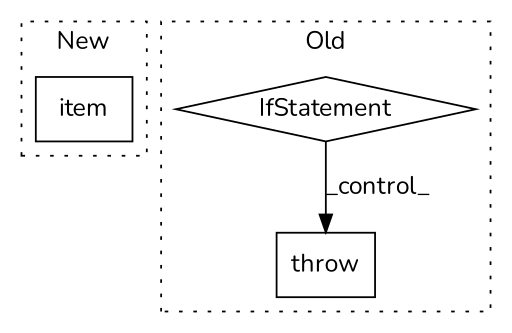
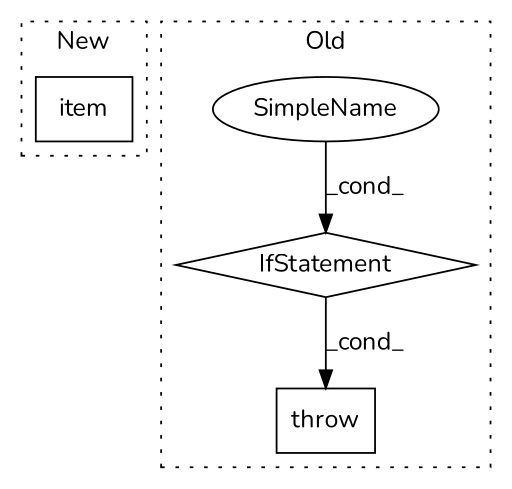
node "SimpleName": added
edge "IfStatement" -> "throw": label "_control_" -> "_cond_"
